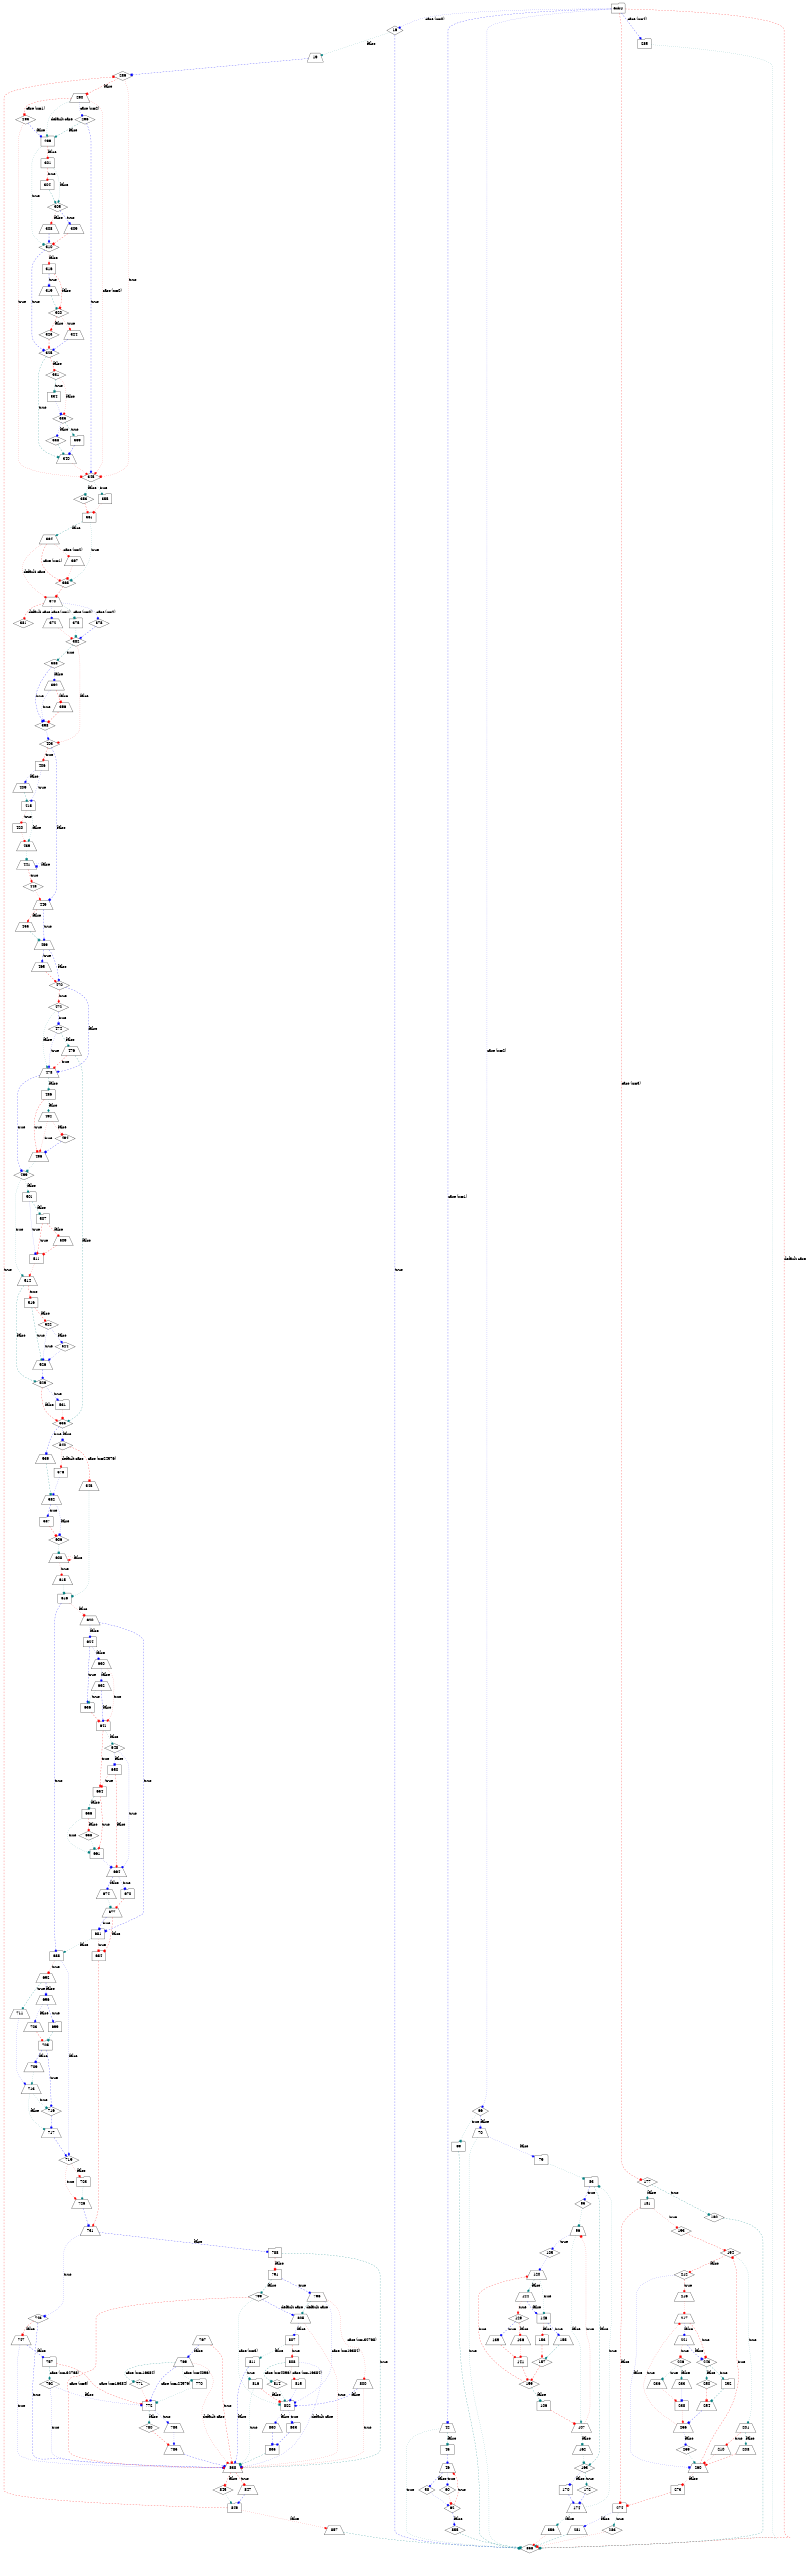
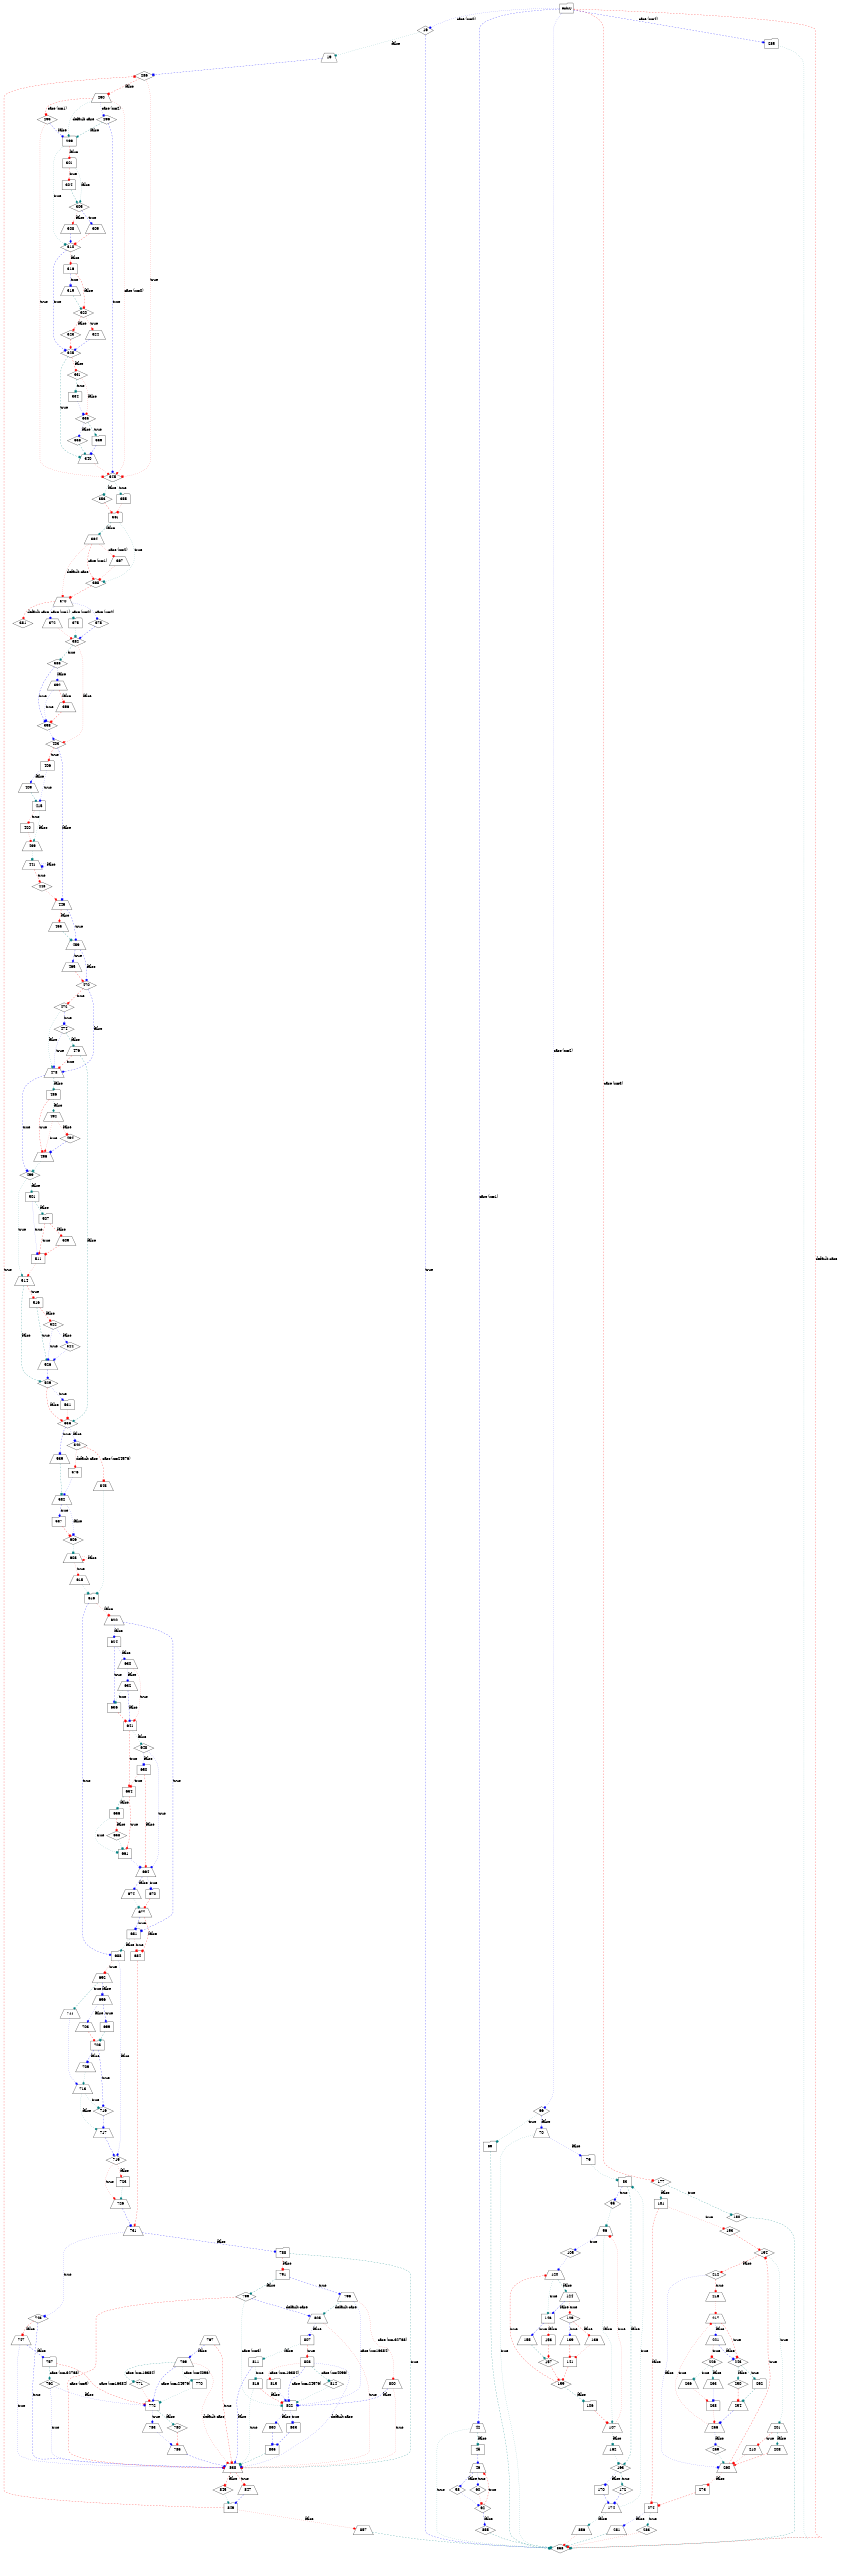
edge "808" -> "822": added, label "case (x=-24576)"
